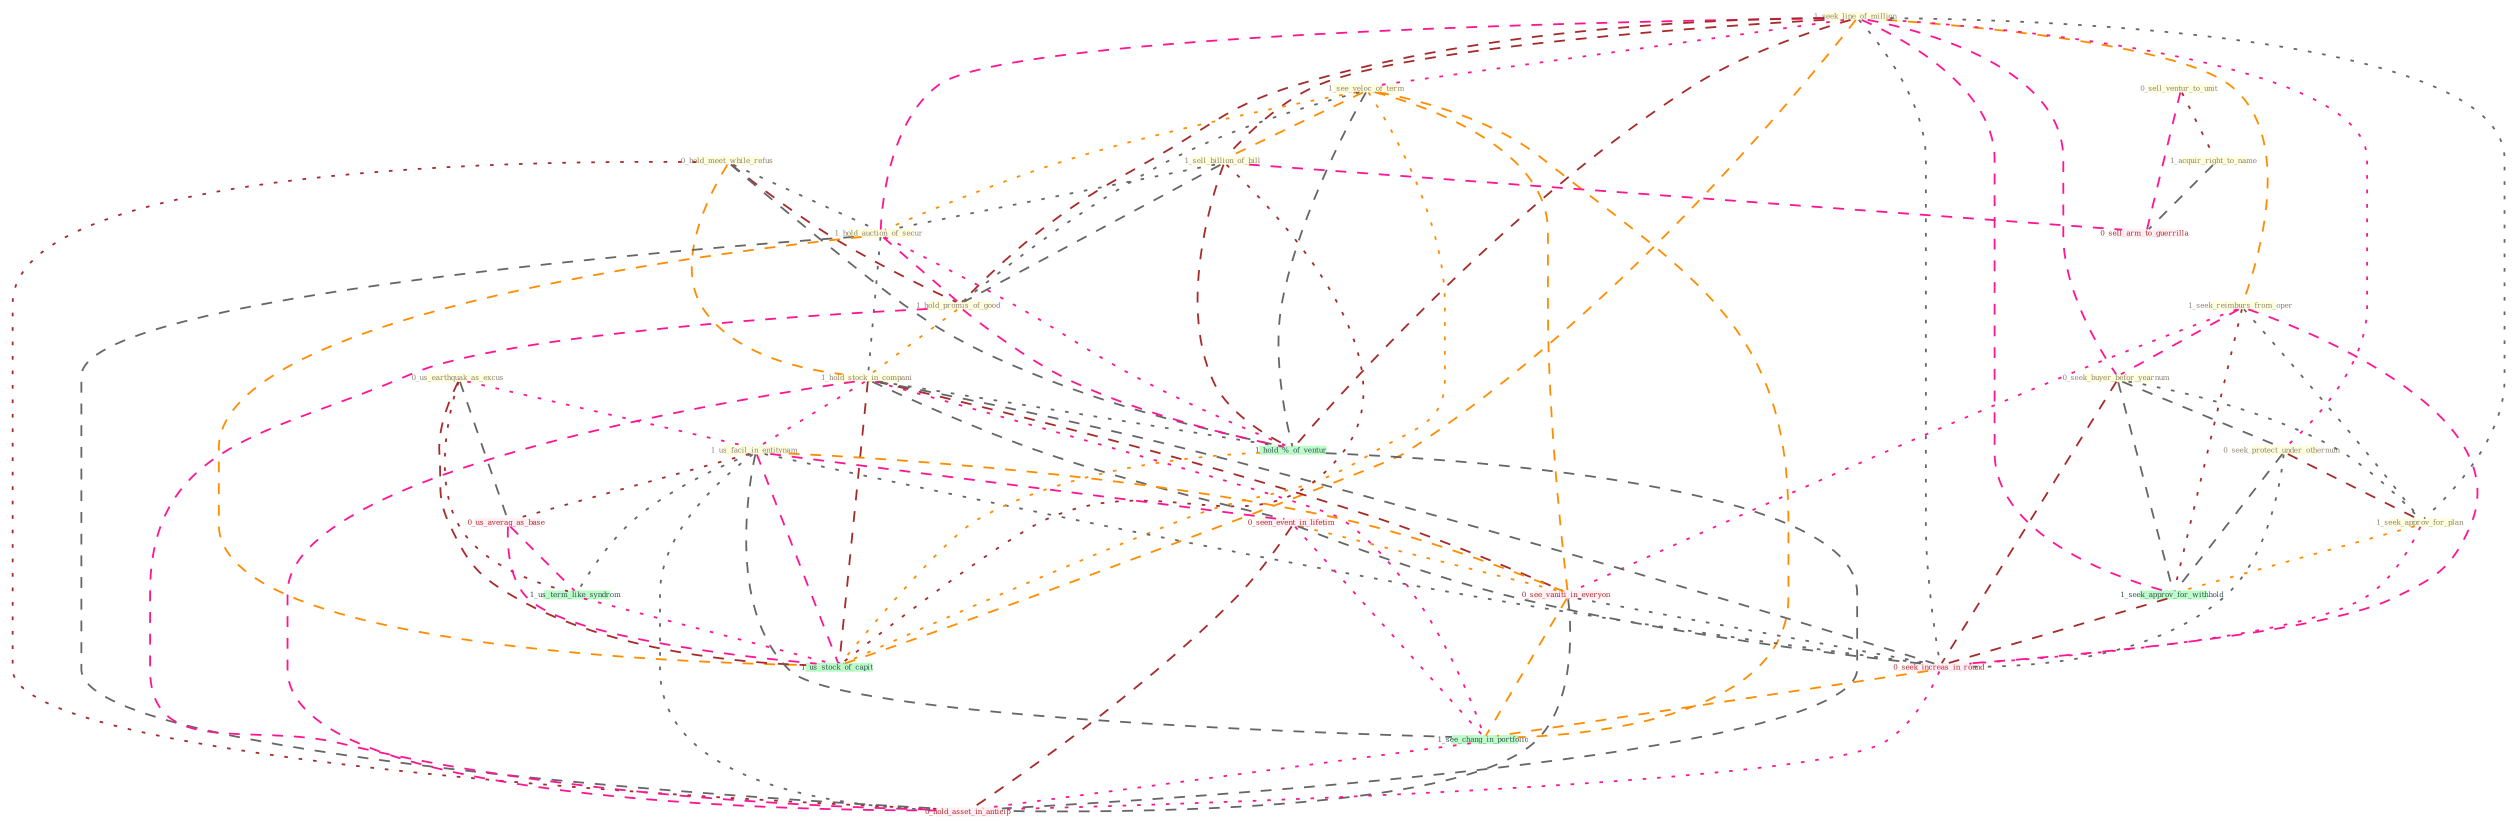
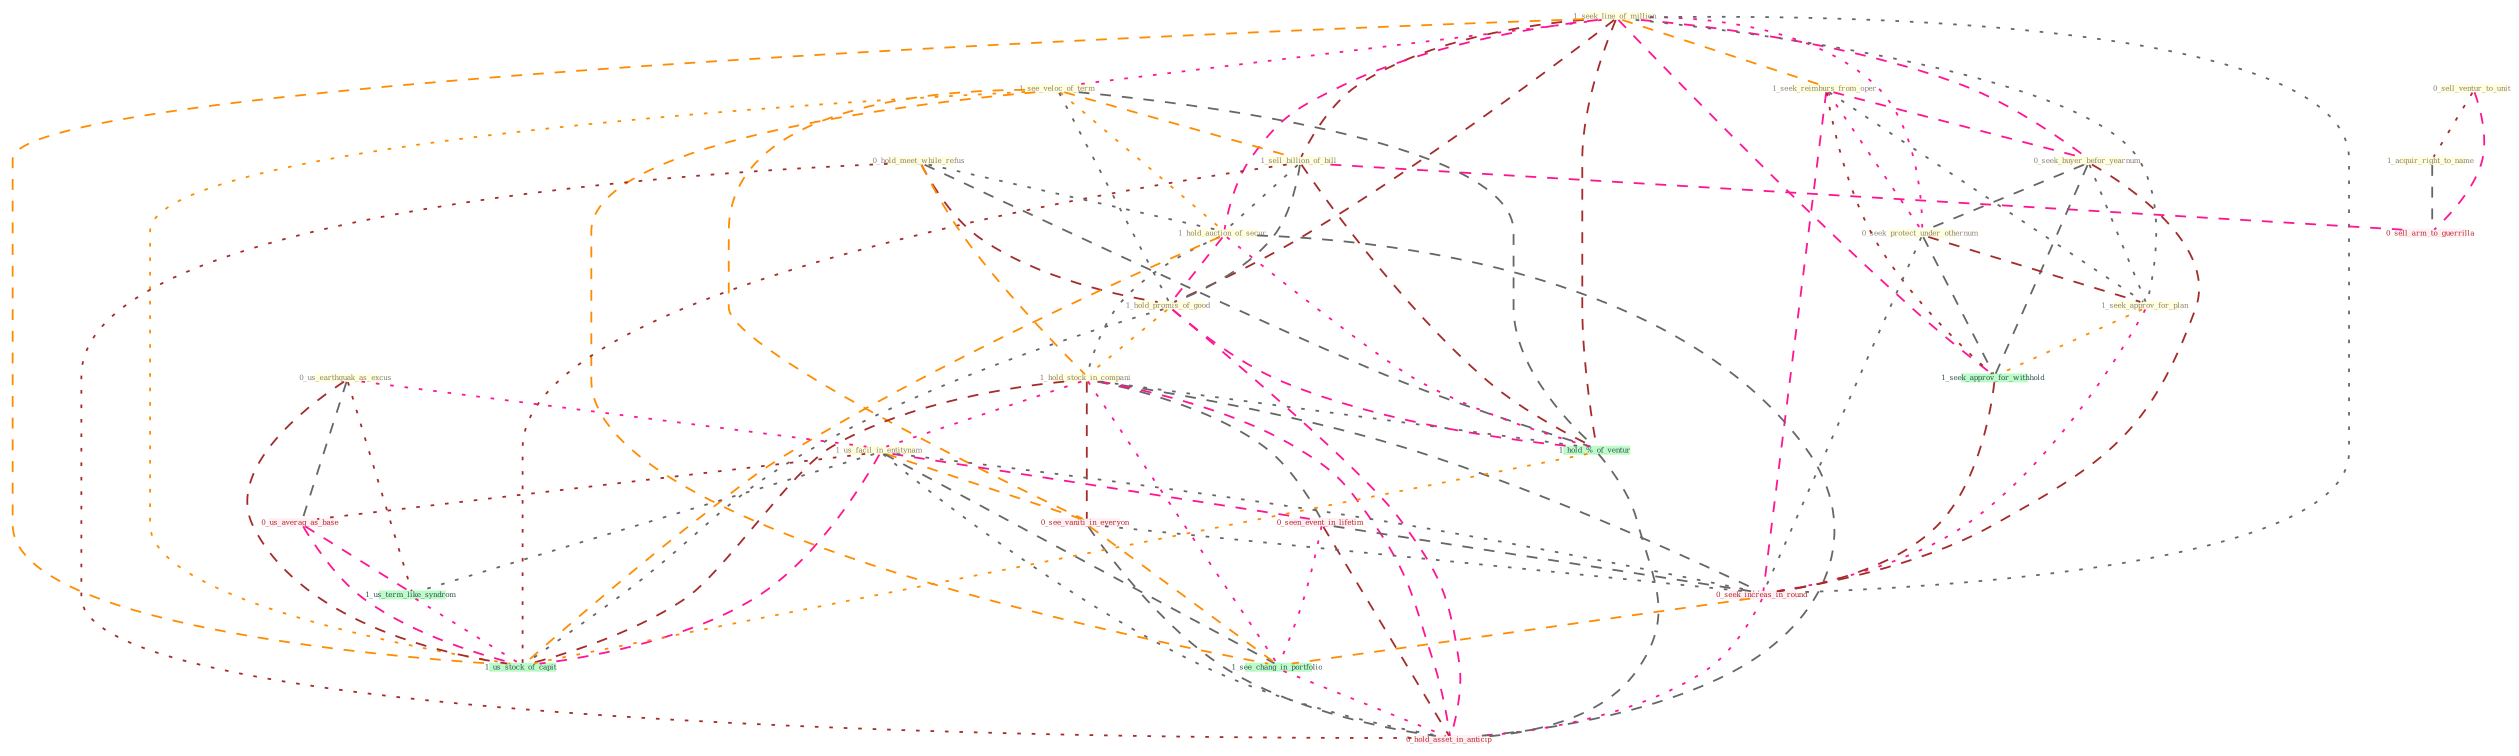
edge "1_hold_promis_of_good" -- "1_us_stock_of_capit": added
edge "1_seek_reimburs_from_oper" -- "0_see_vaniti_in_everyon": now "1_seek_reimburs_from_oper" -- "0_seek_protect_under_othernum"
edge "0_seen_event_in_lifetim" -- "0_see_vaniti_in_everyon": removed
